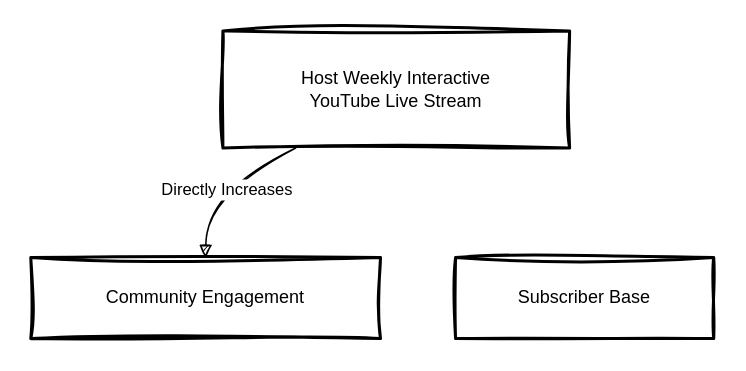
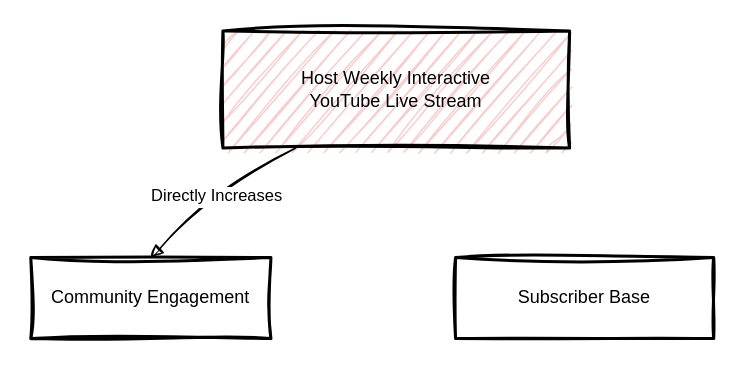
node "Host Weekly Interactive YouTube Live Stream": fillcolor #ffffff -> #f8cecc
node "Community Engagement": size 350x81 -> 240x81
